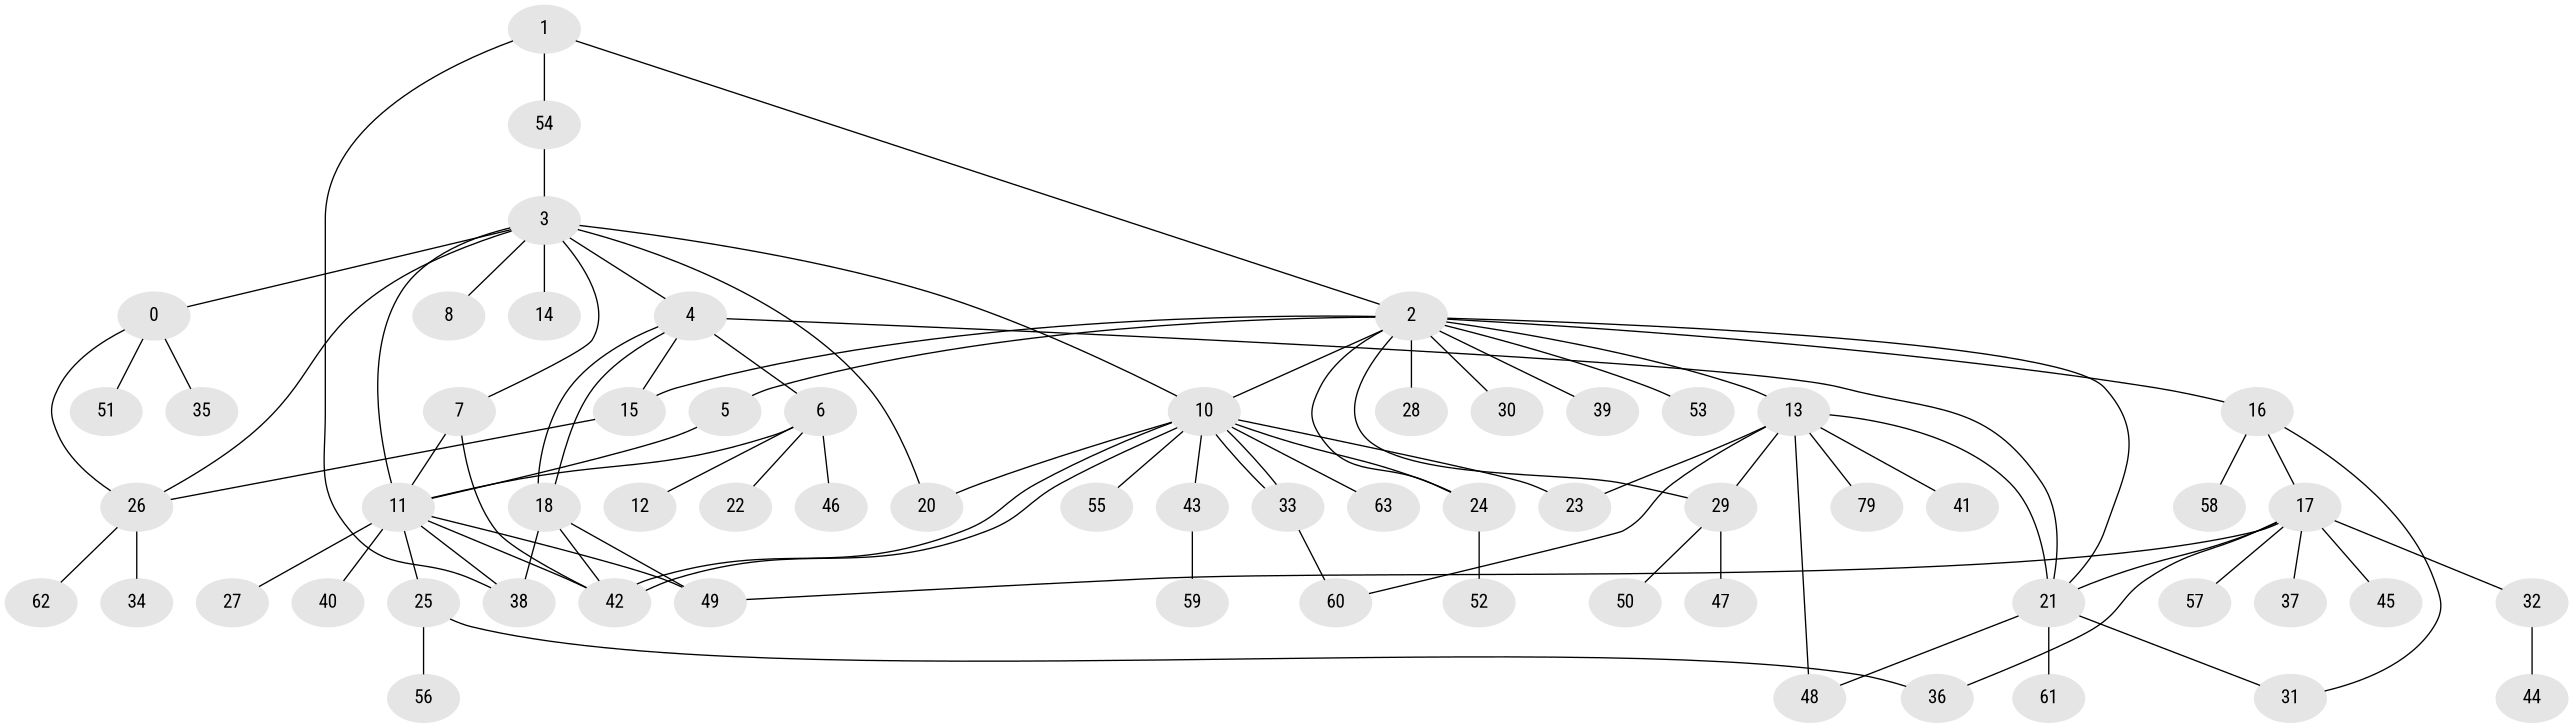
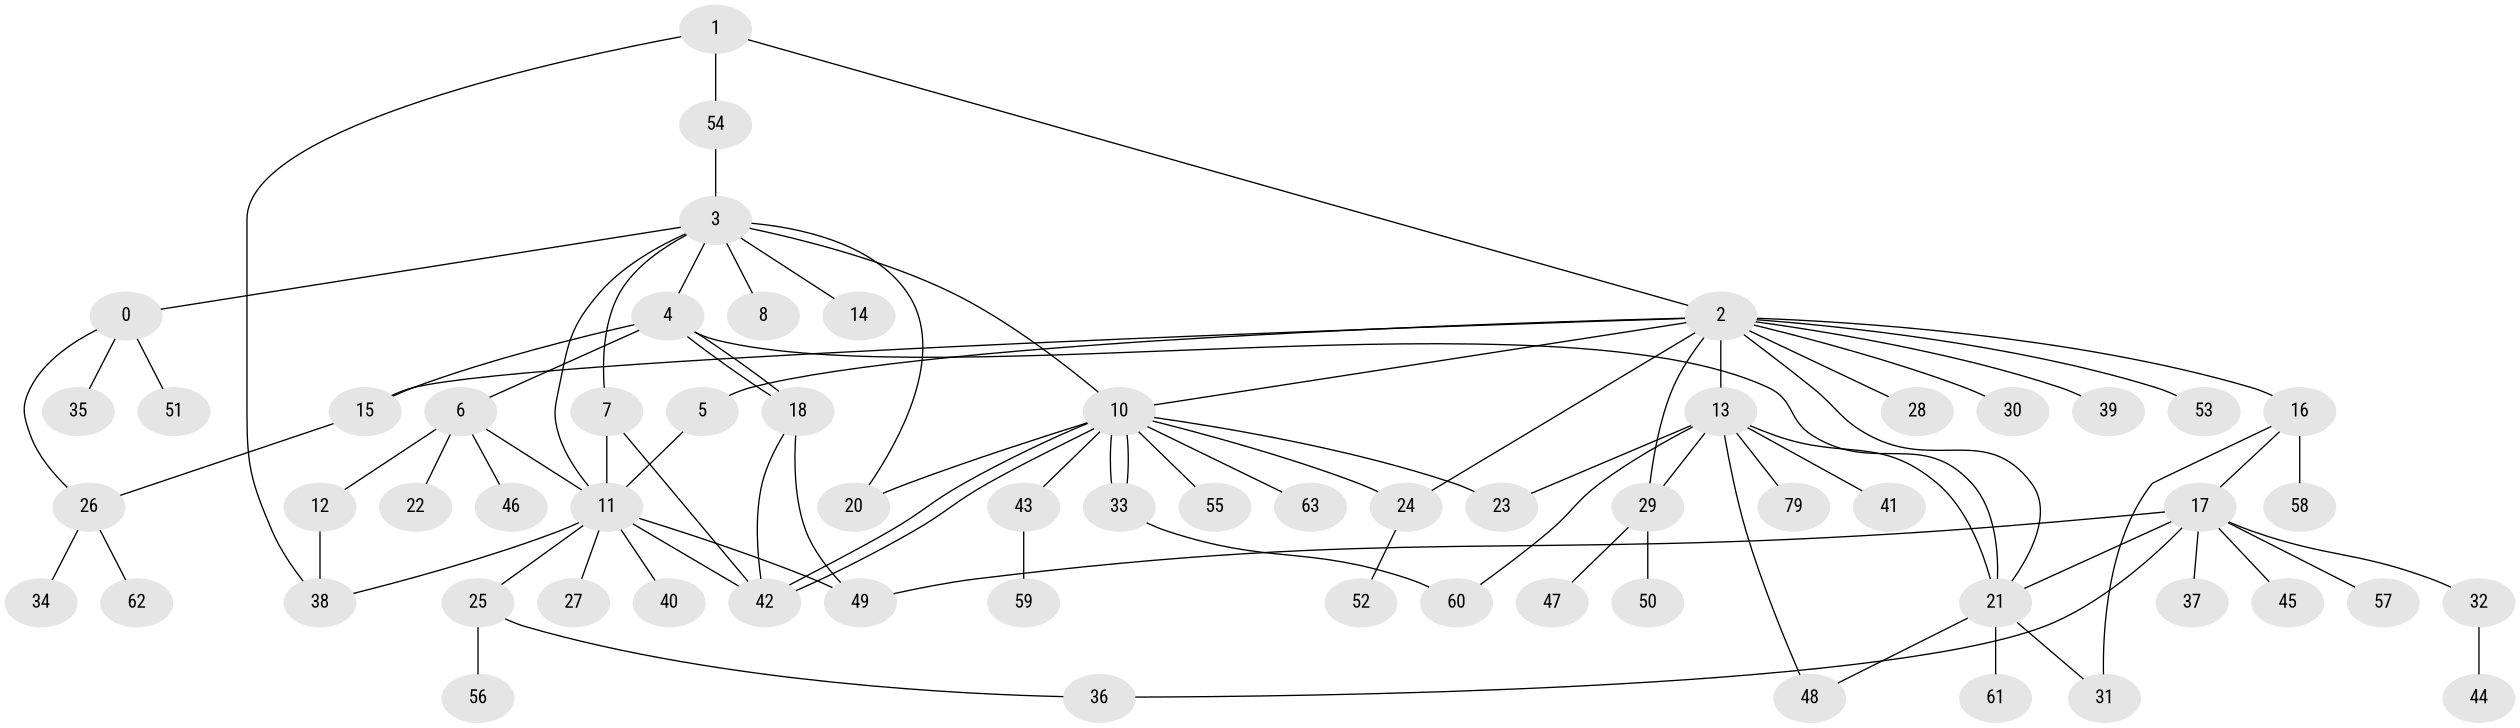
edge "3" -- "26": removed
edge "18" -- "38": now "12" -- "38"
